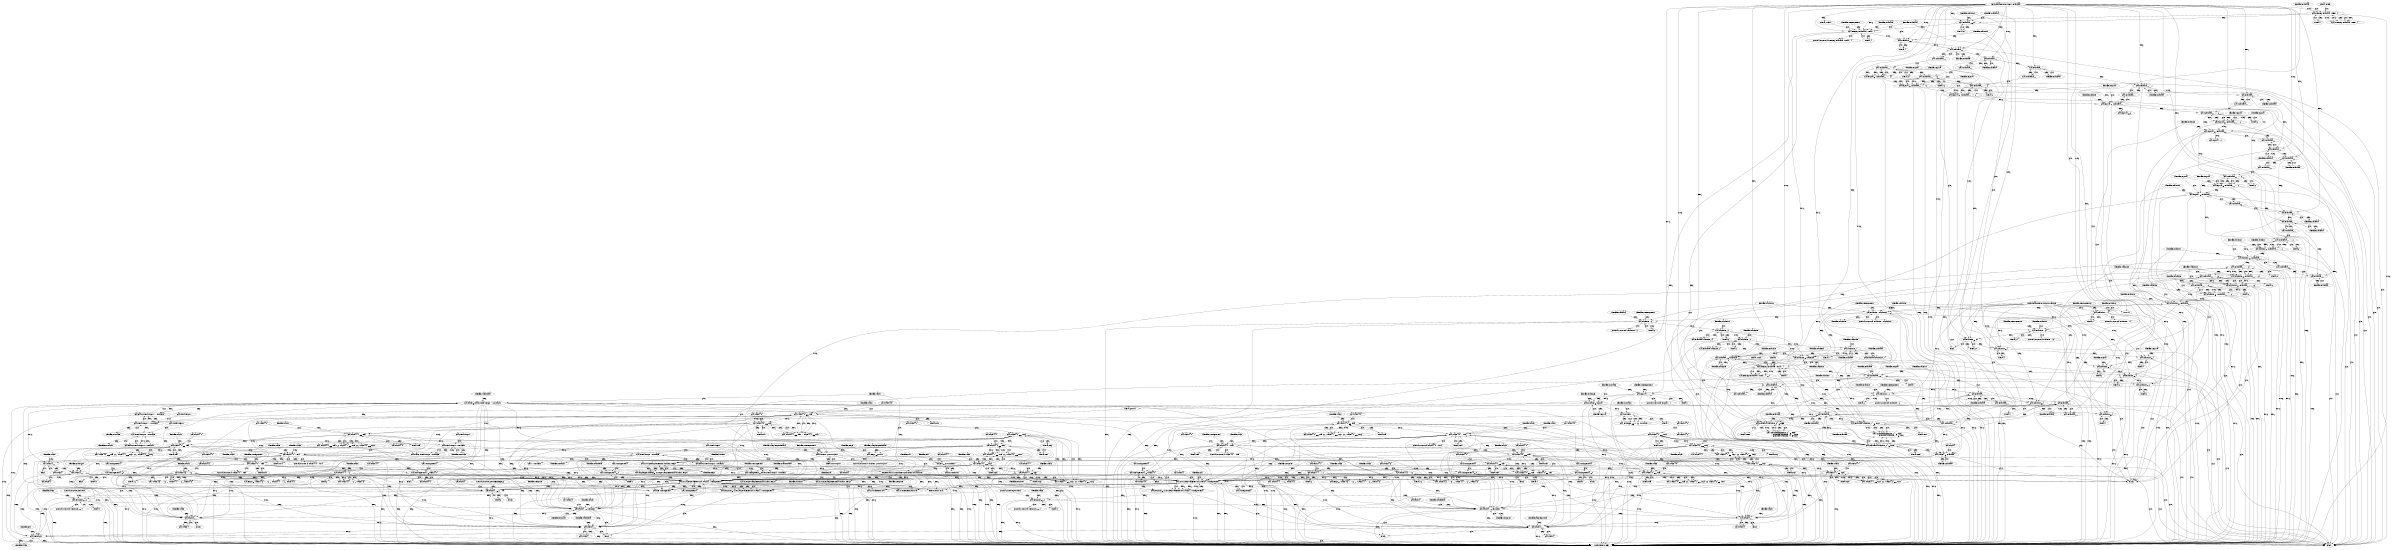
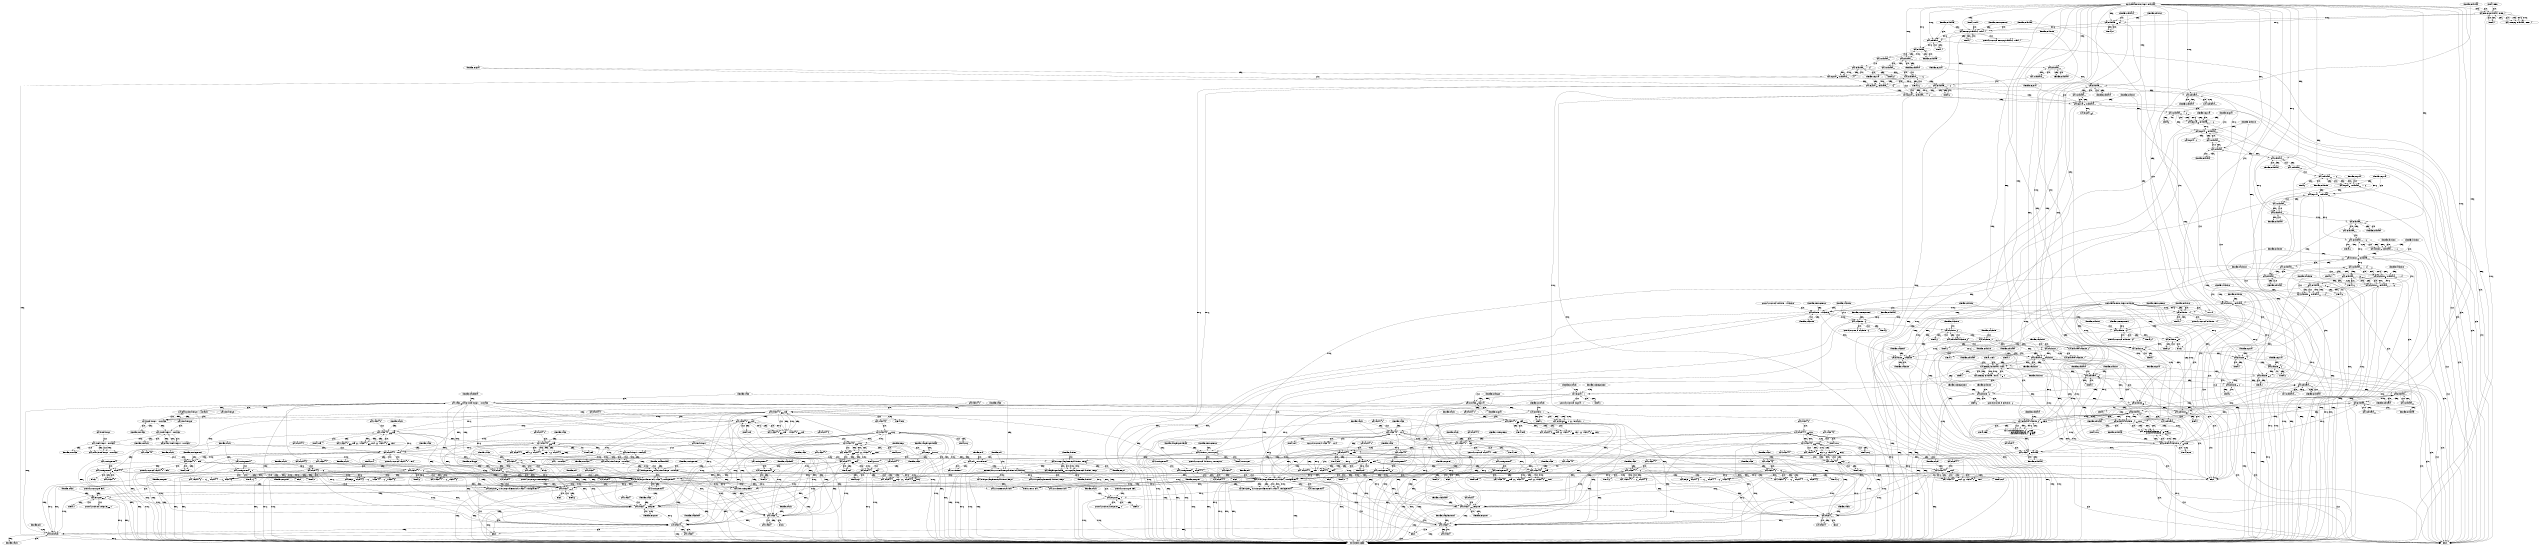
edge "(Call,midi_size < track_size)" -> "(ControlStructure,if (midi_size < track_size))": reversed
edge "(Call,track_size - 1)" -> "(Call,midi_size -= track_size)": removed, label "DDG:"
edge "(Call,midi_data[track_size - 2])" -> "(Call,midi_data[track_size - 2] != 0x2F)": label "AST: " -> "CFG: "
edge "(Call,tmp_val < 1)" -> "(Literal,500000)": now "(Call,tempo = 500000)" -> "(Literal,500000)"
